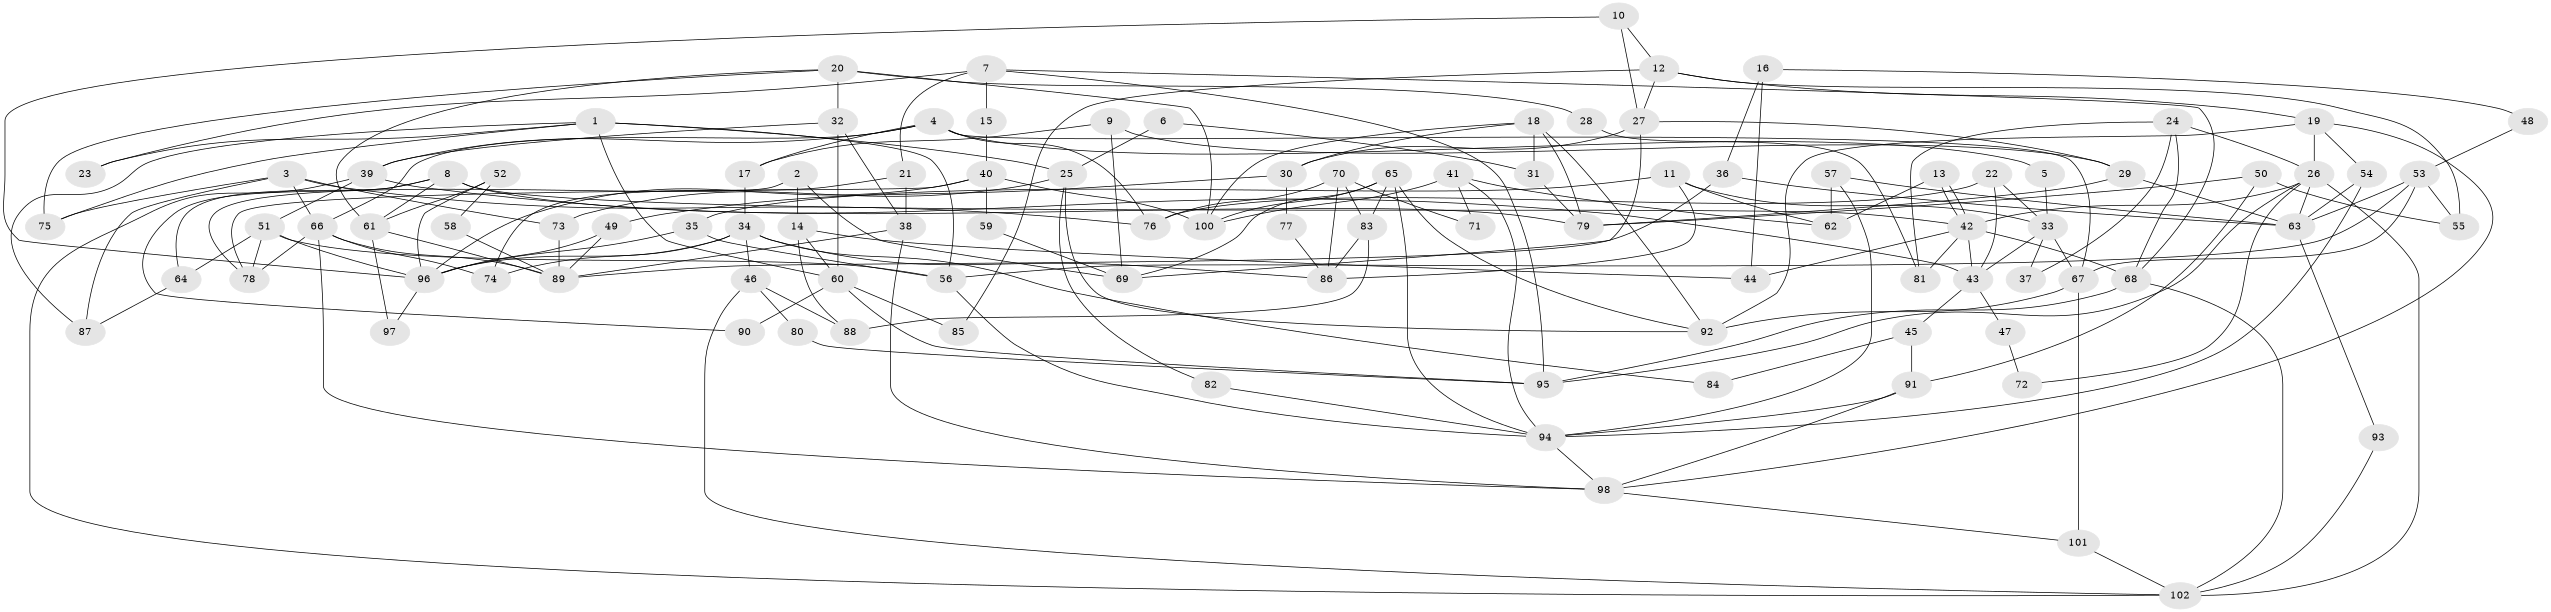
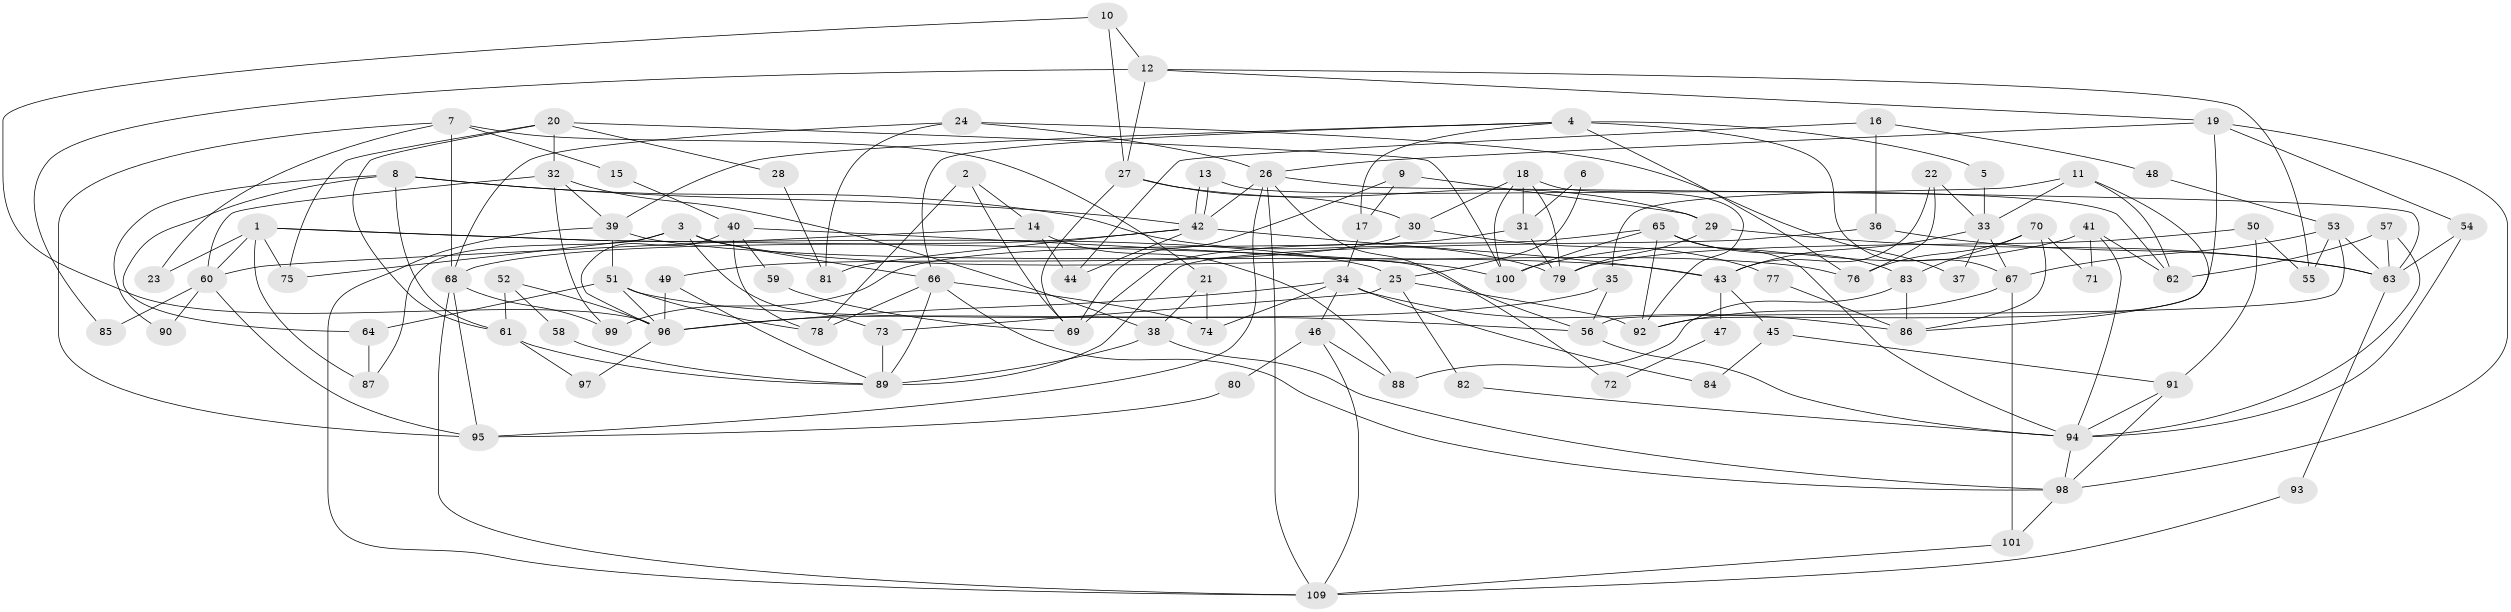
node "99": added
node "102": label "102" -> "109"
